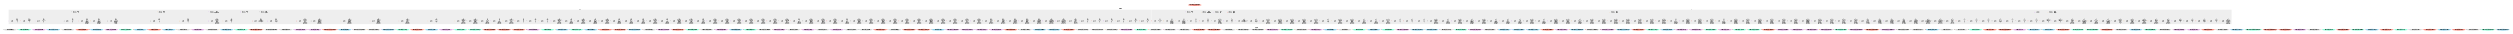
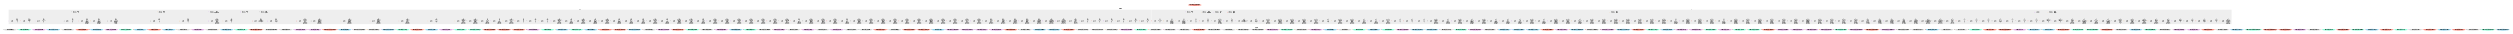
node "portage://kde-frameworks/kconfigwidgets-5.116.0": fillcolor salmon -> lightgrey
